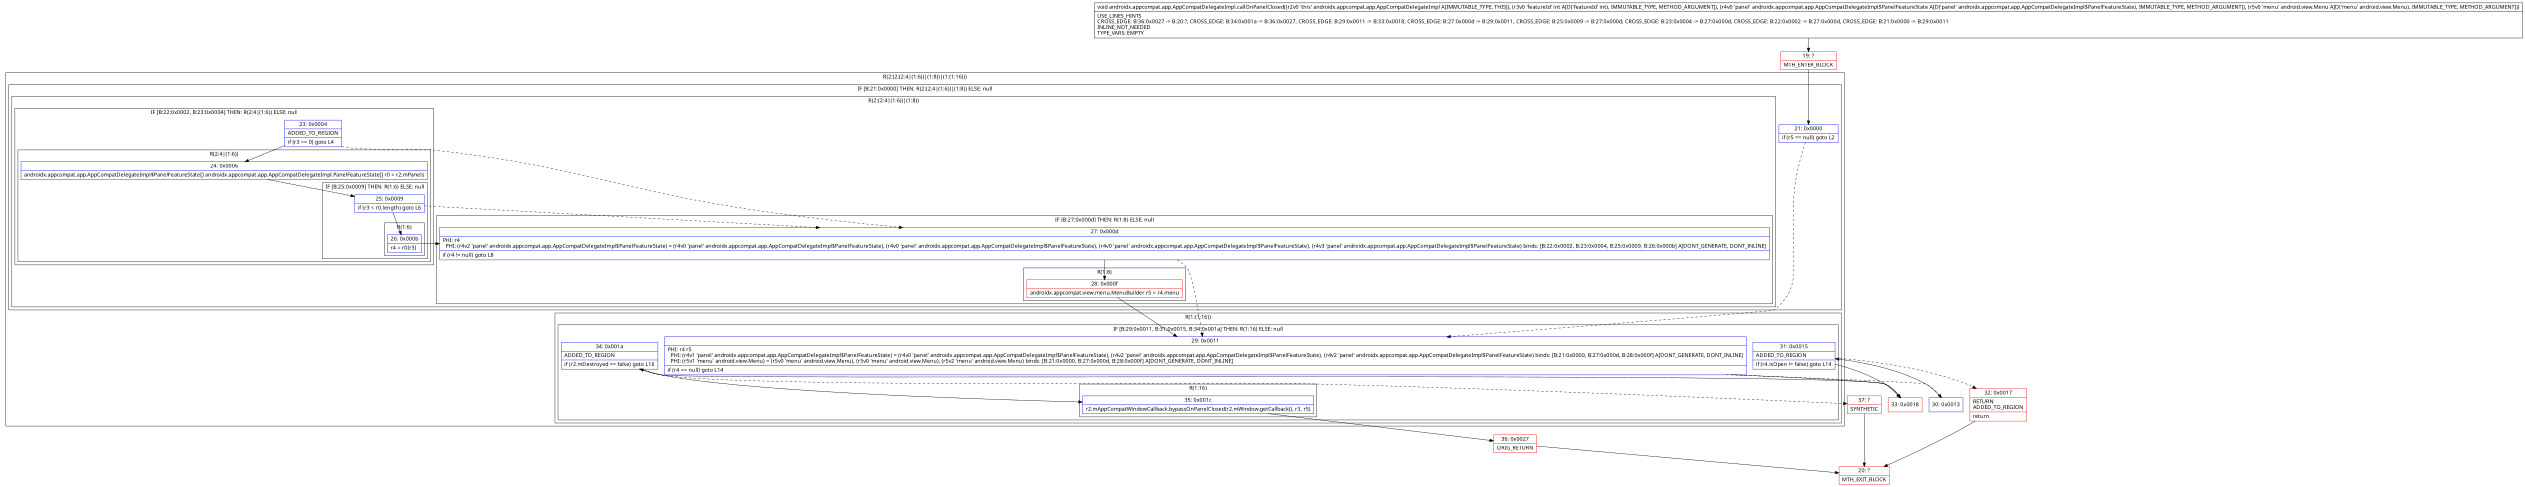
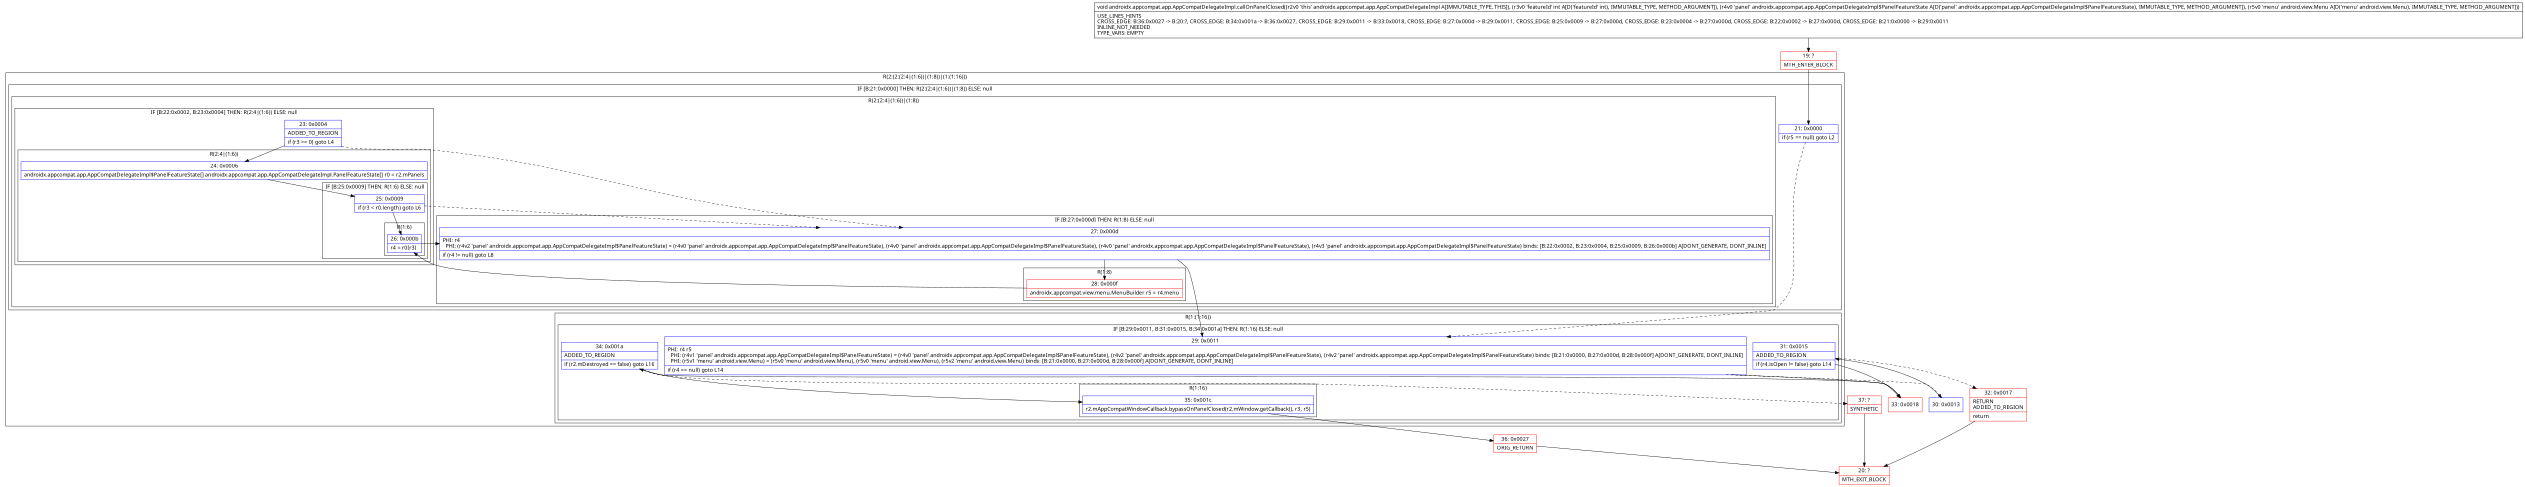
edge "27: 0x000d" -> "29: 0x0011": style dashed -> solid
edge "28: 0x000f" -> "29: 0x0011": now "28: 0x000f" -> "26: 0x000b"
